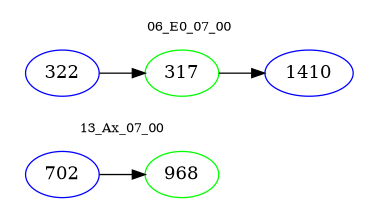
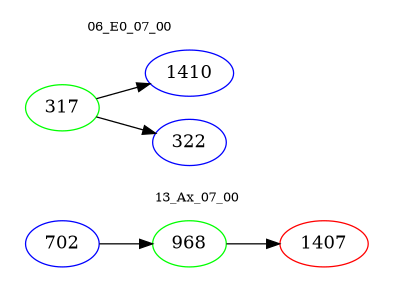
edge "322" -> "317": reversed
node "1407": added
